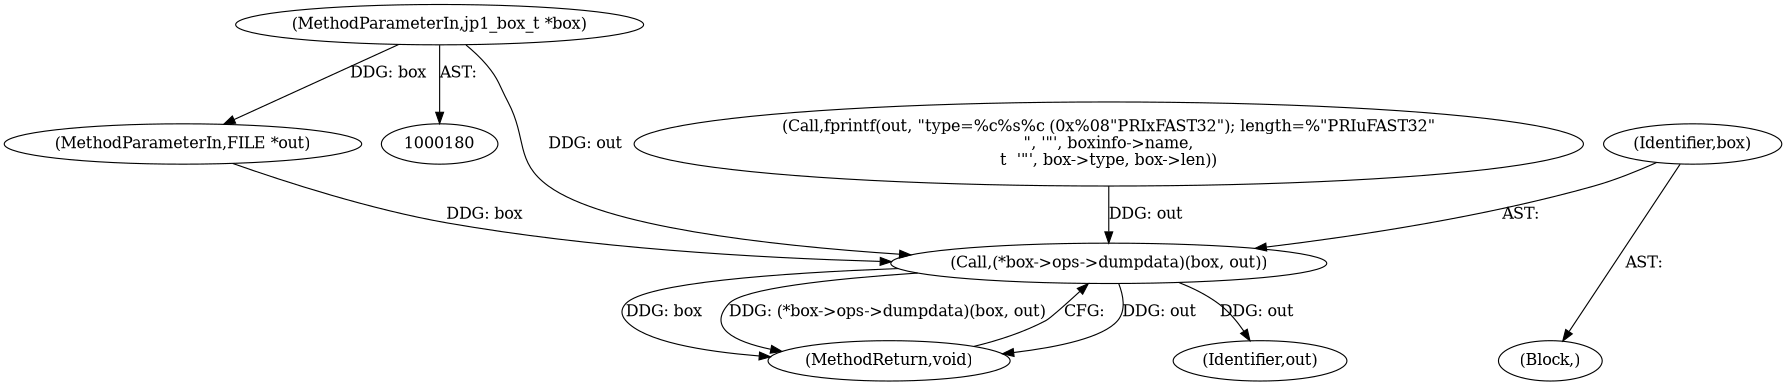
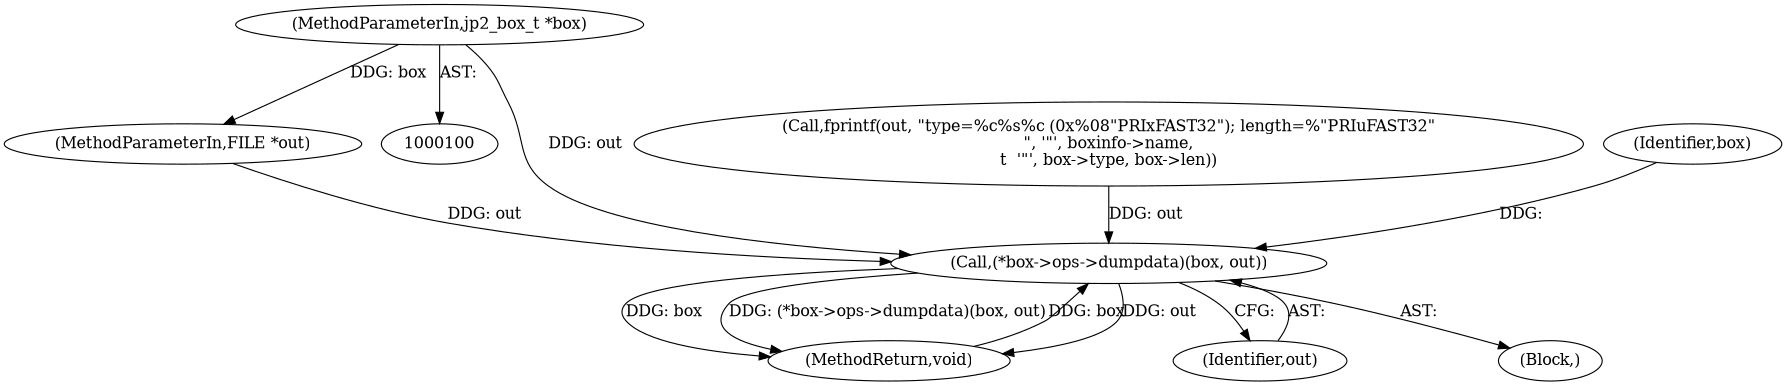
node "(MethodParameterIn,jp1_box_t *box)": label "(MethodParameterIn,jp1_box_t *box)" -> "(MethodParameterIn,jp2_box_t *box)"
node "1000180": label "1000180" -> "1000100"
edge "(MethodParameterIn,FILE *out)" -> "(Call,(*box->ops->dumpdata)(box, out))": label "DDG: box" -> "DDG: out"
edge "(Identifier,box)" -> "(Call,(*box->ops->dumpdata)(box, out))": label "AST: " -> "DDG: "
edge "(Identifier,box)" -> "(Block,)": now "(Call,(*box->ops->dumpdata)(box, out))" -> "(Block,)"
edge "(Identifier,out)" -> "(Call,(*box->ops->dumpdata)(box, out))": added, label "AST:"
edge "(MethodReturn,void)" -> "(Call,(*box->ops->dumpdata)(box, out))": label "CFG: " -> "DDG: box"
edge "(Call,(*box->ops->dumpdata)(box, out))" -> "(Identifier,out)": label "DDG: out" -> "CFG: "
